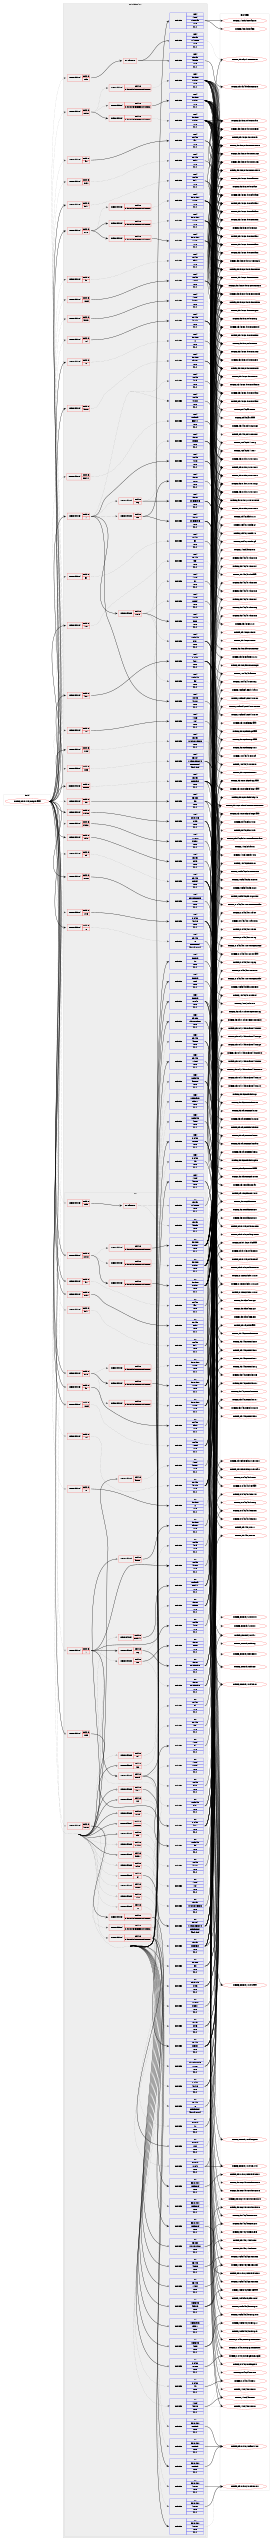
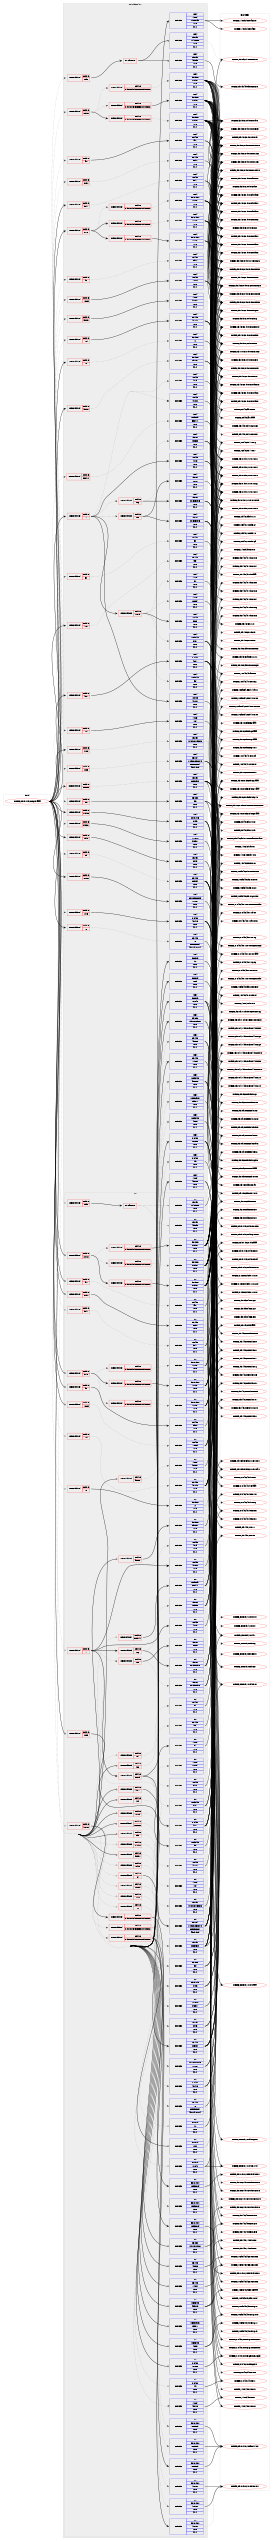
node "portage://http/pkgconfig-3": label "portage://http/pkgconfig-3" -> "portage://virtual/pkgconfig-3"
node "portage://dev-lang/python-3.12.4_p3": label "portage://dev-lang/python-3.12.4_p3" -> "portage://dev-unuran/python-3.12.4_p3"
node "portage://sys-libs/libcxx-18.1.8": removed
